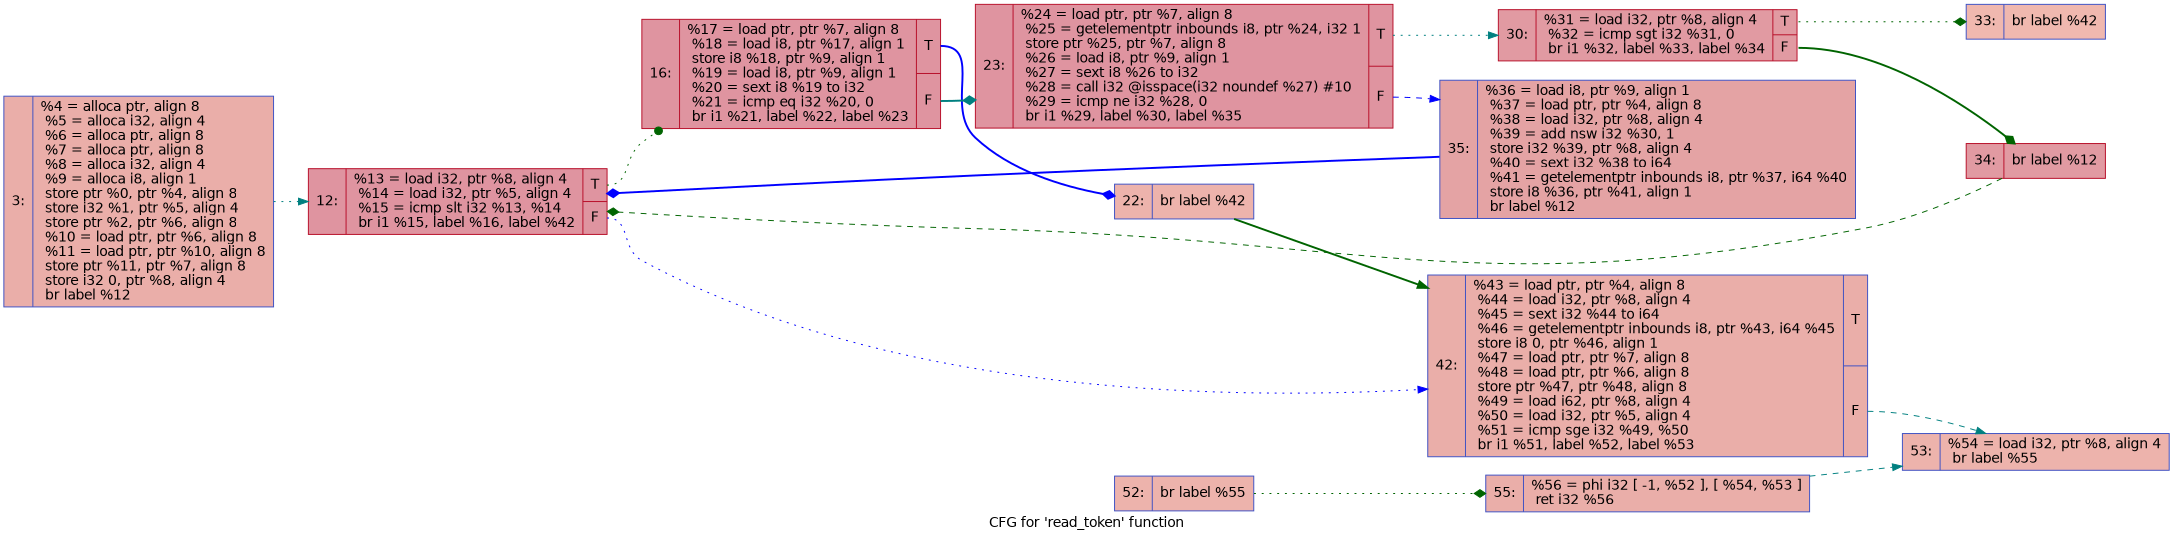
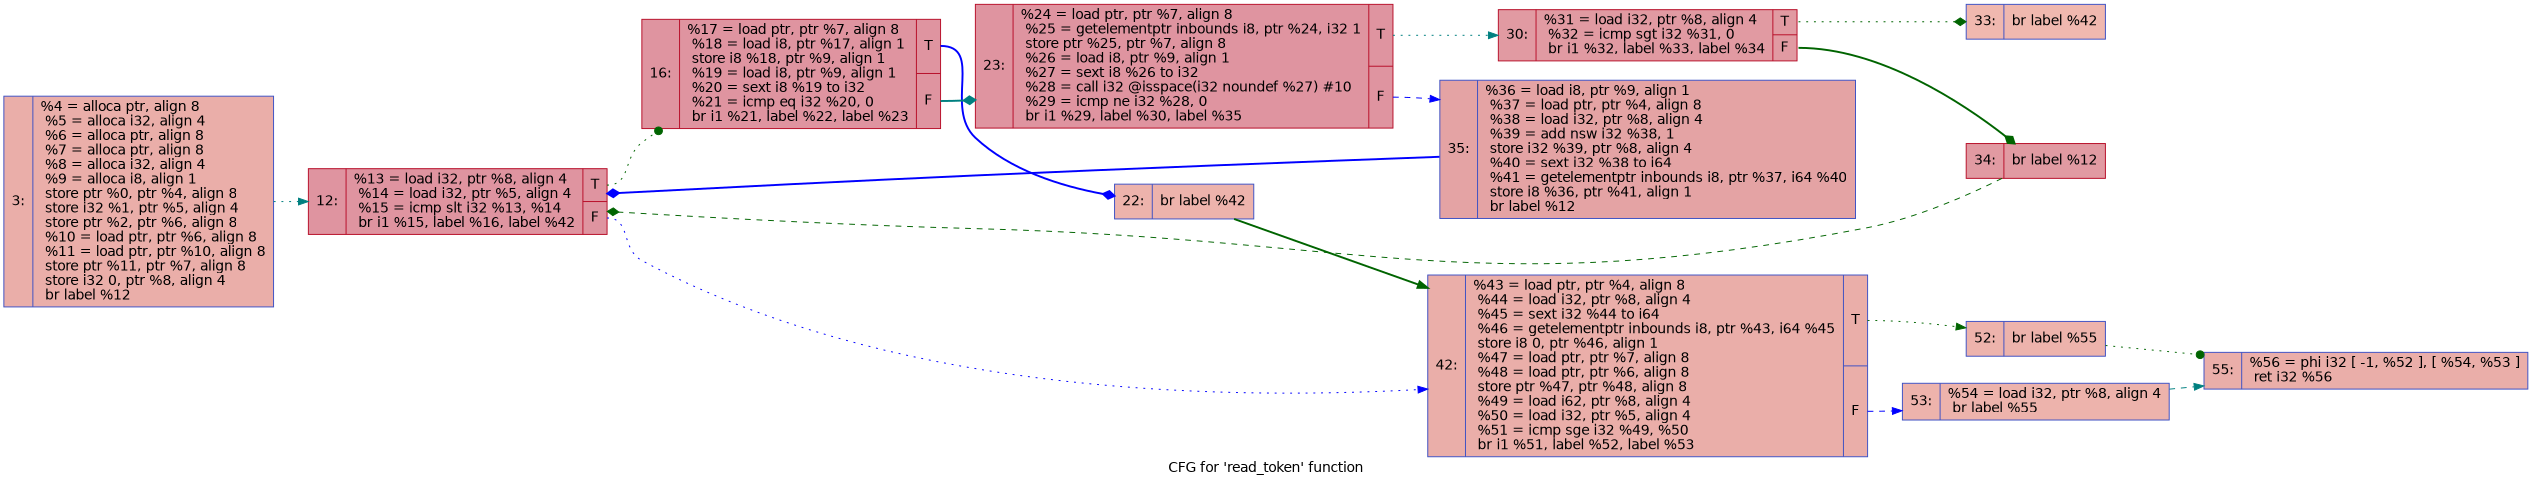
node "35:": text "%39 = add nsw i32 %30, 1" -> "%39 = add nsw i32 %38, 1"
edge "42:" -> "52:": added
edge "42:" -> "53:": color teal -> blue
edge "55:" -> "53:": reversed
edge "52:" -> "55:": arrowhead diamond -> dot
